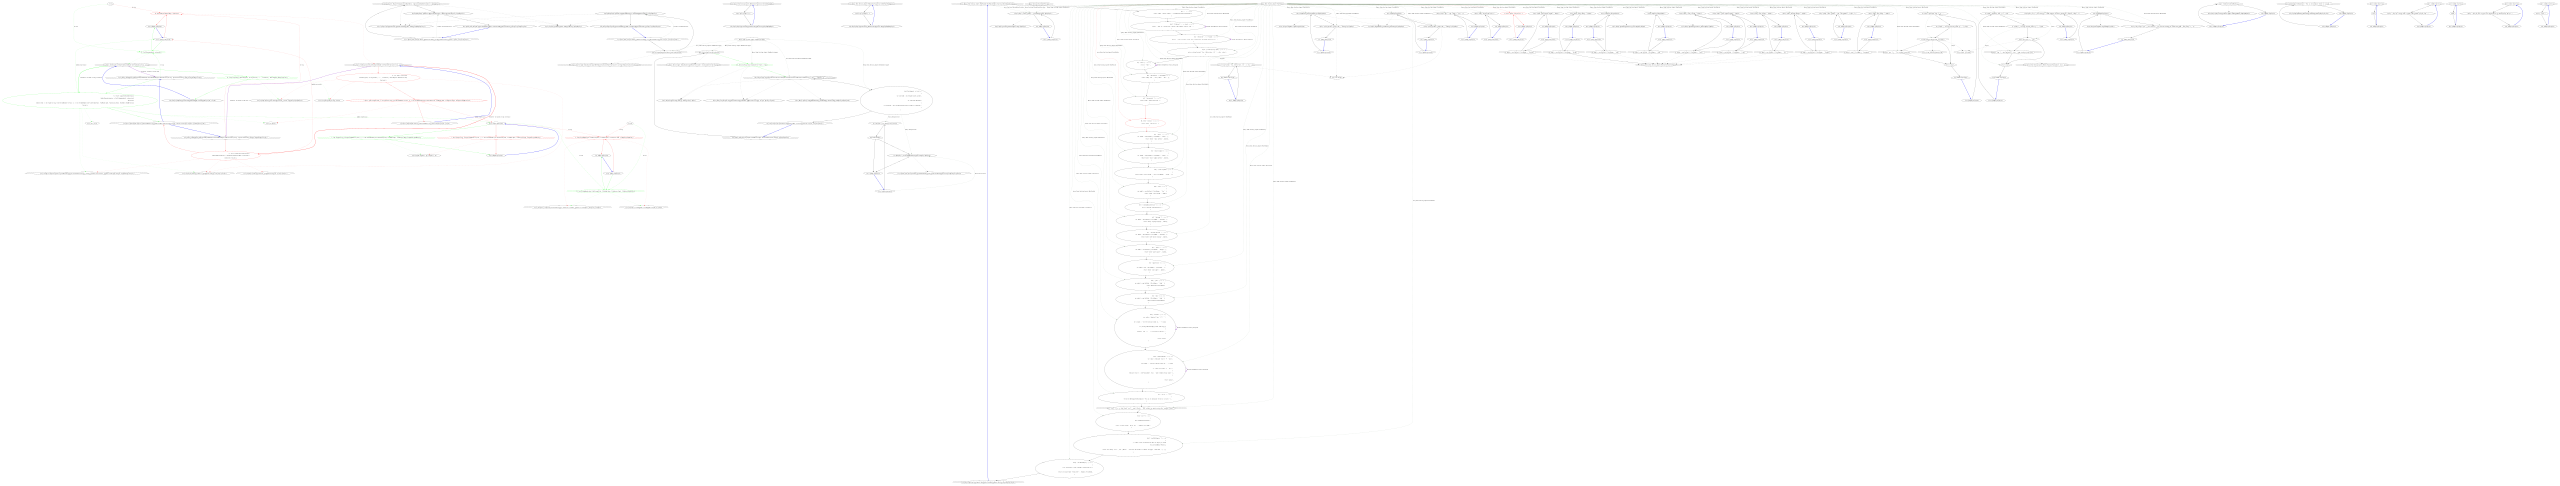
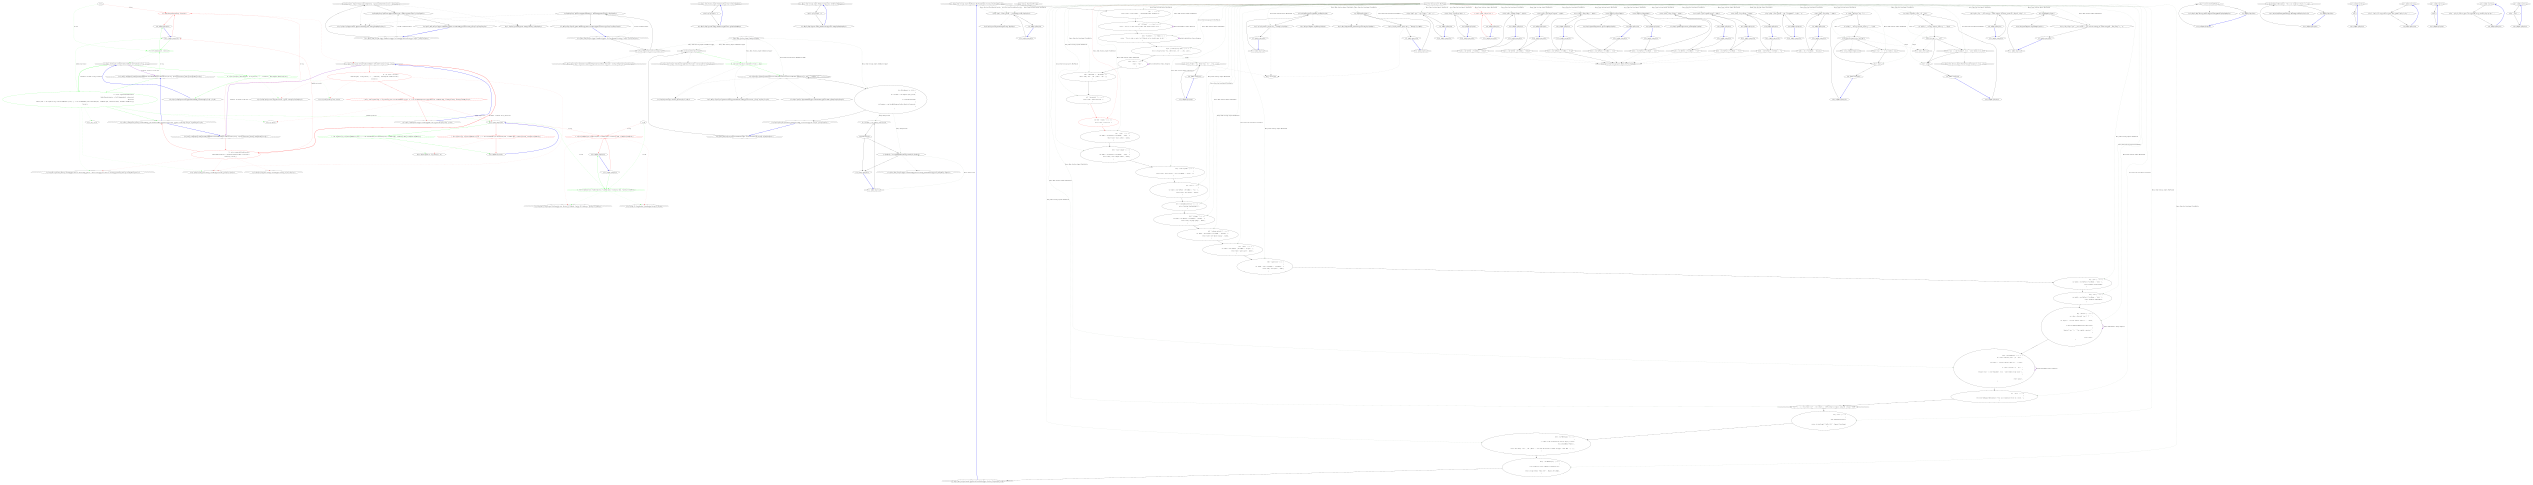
edge "Nancy.Demo.Hosting.Aspnet.MainModule" -> "Get[''/test''] = x => { return ''Test''; }": removed, label "Nancy.Demo.Hosting.Aspnet.MainModule"
